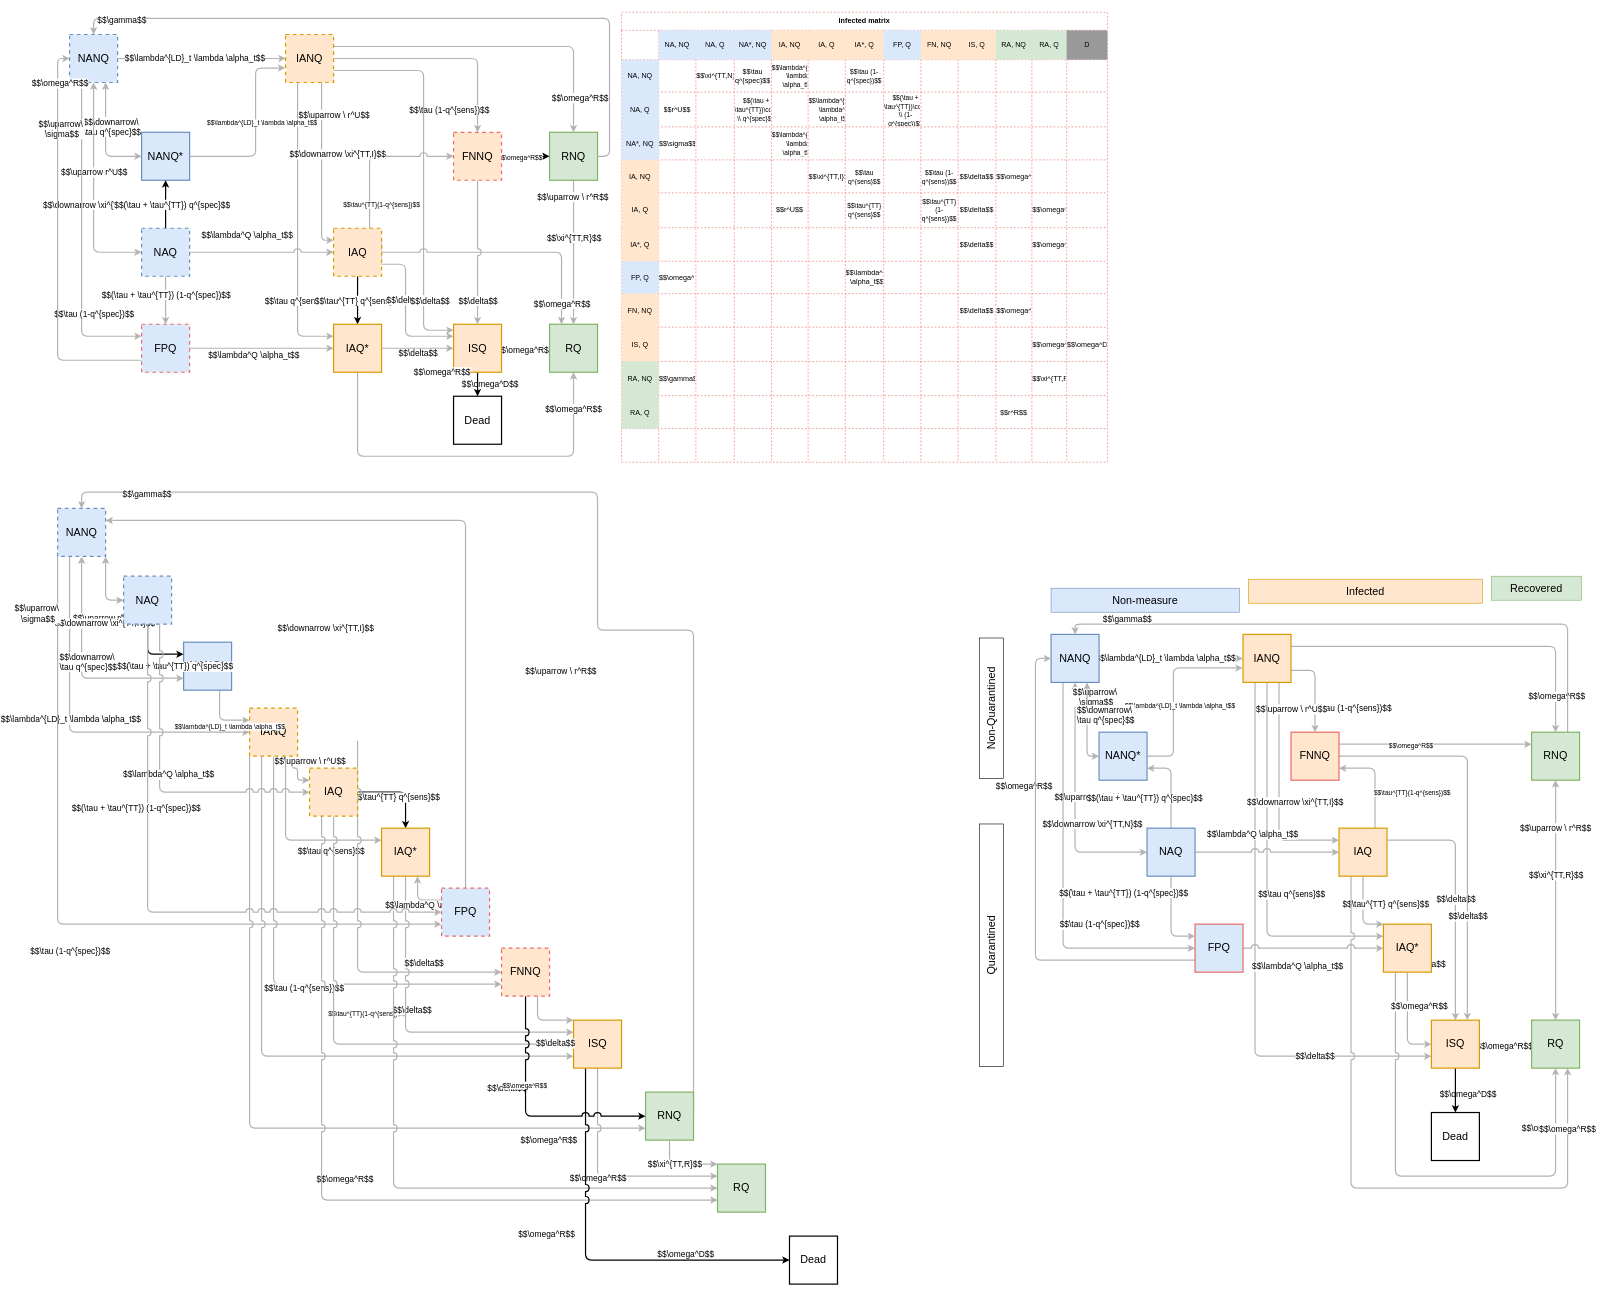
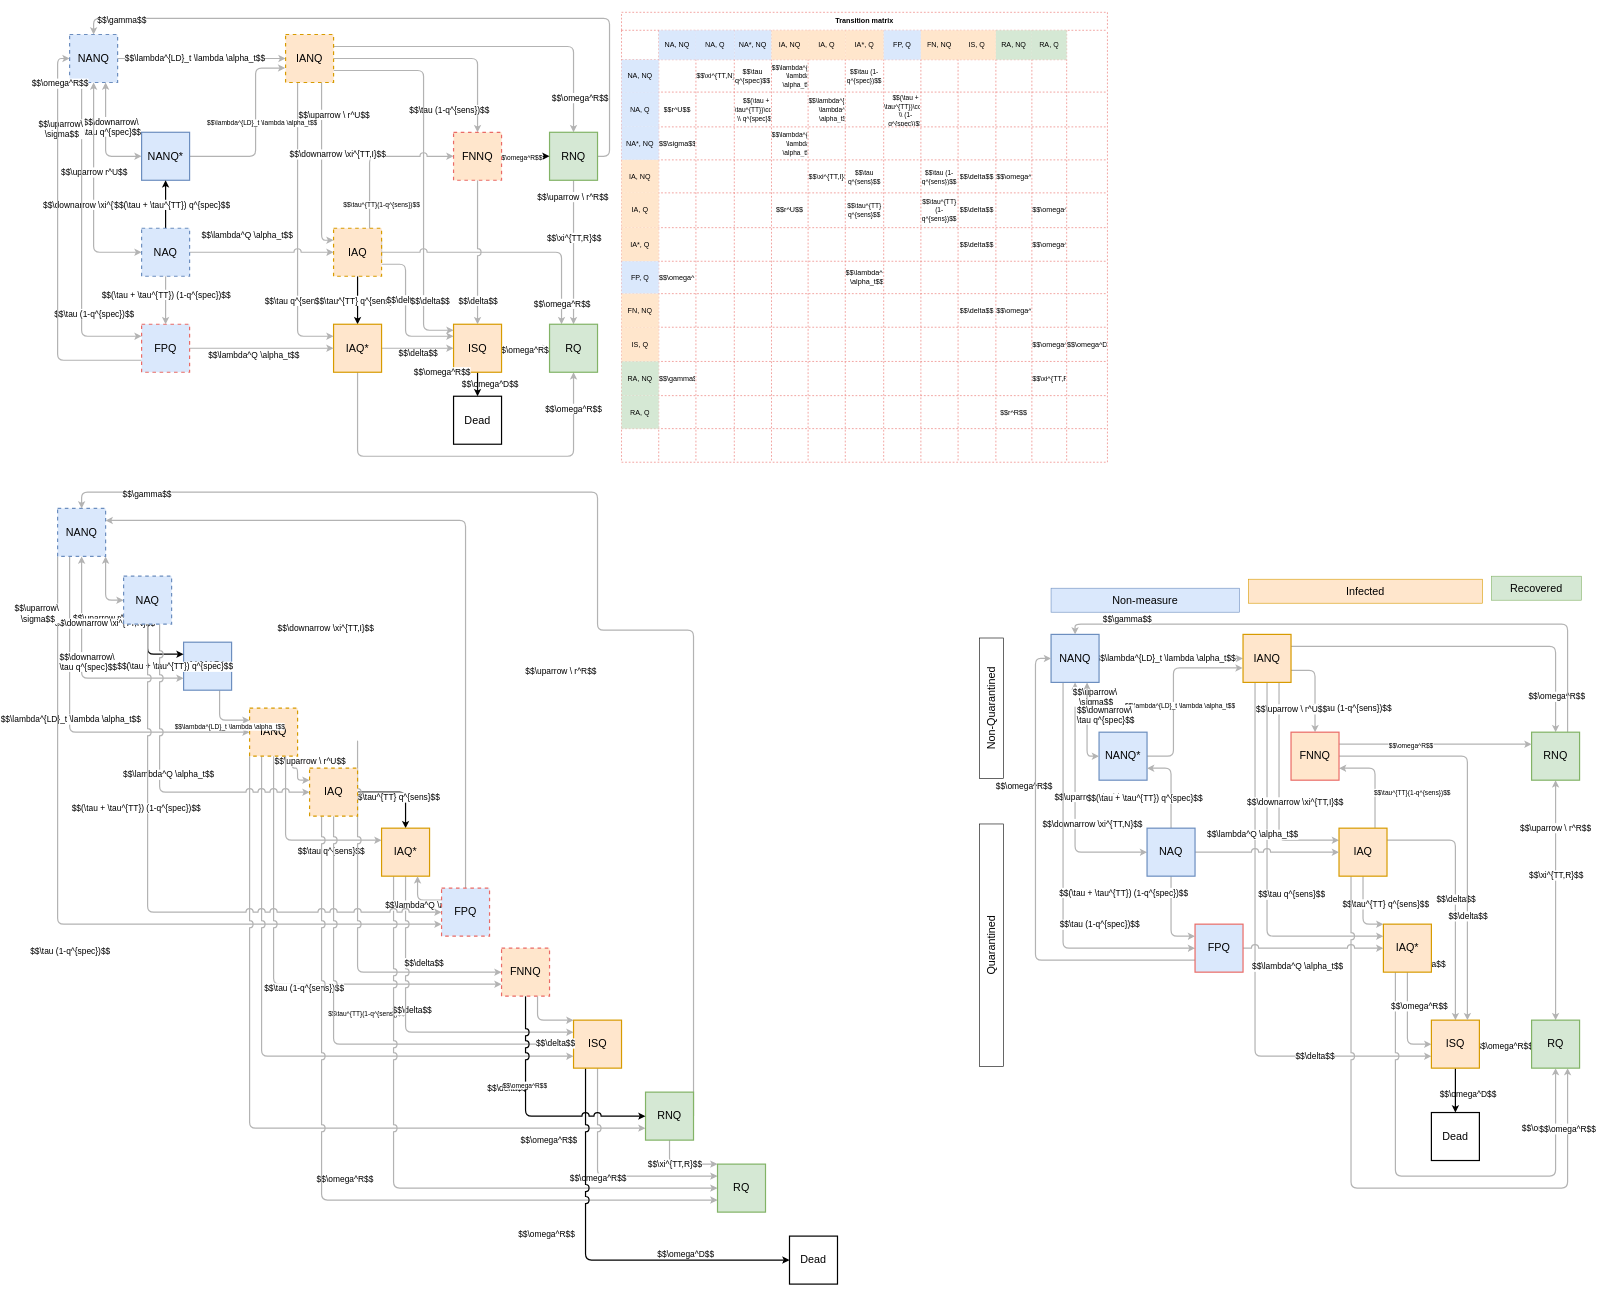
node "Infected matrix": label "Infected matrix" -> "Transition matrix"
node "D": removed
